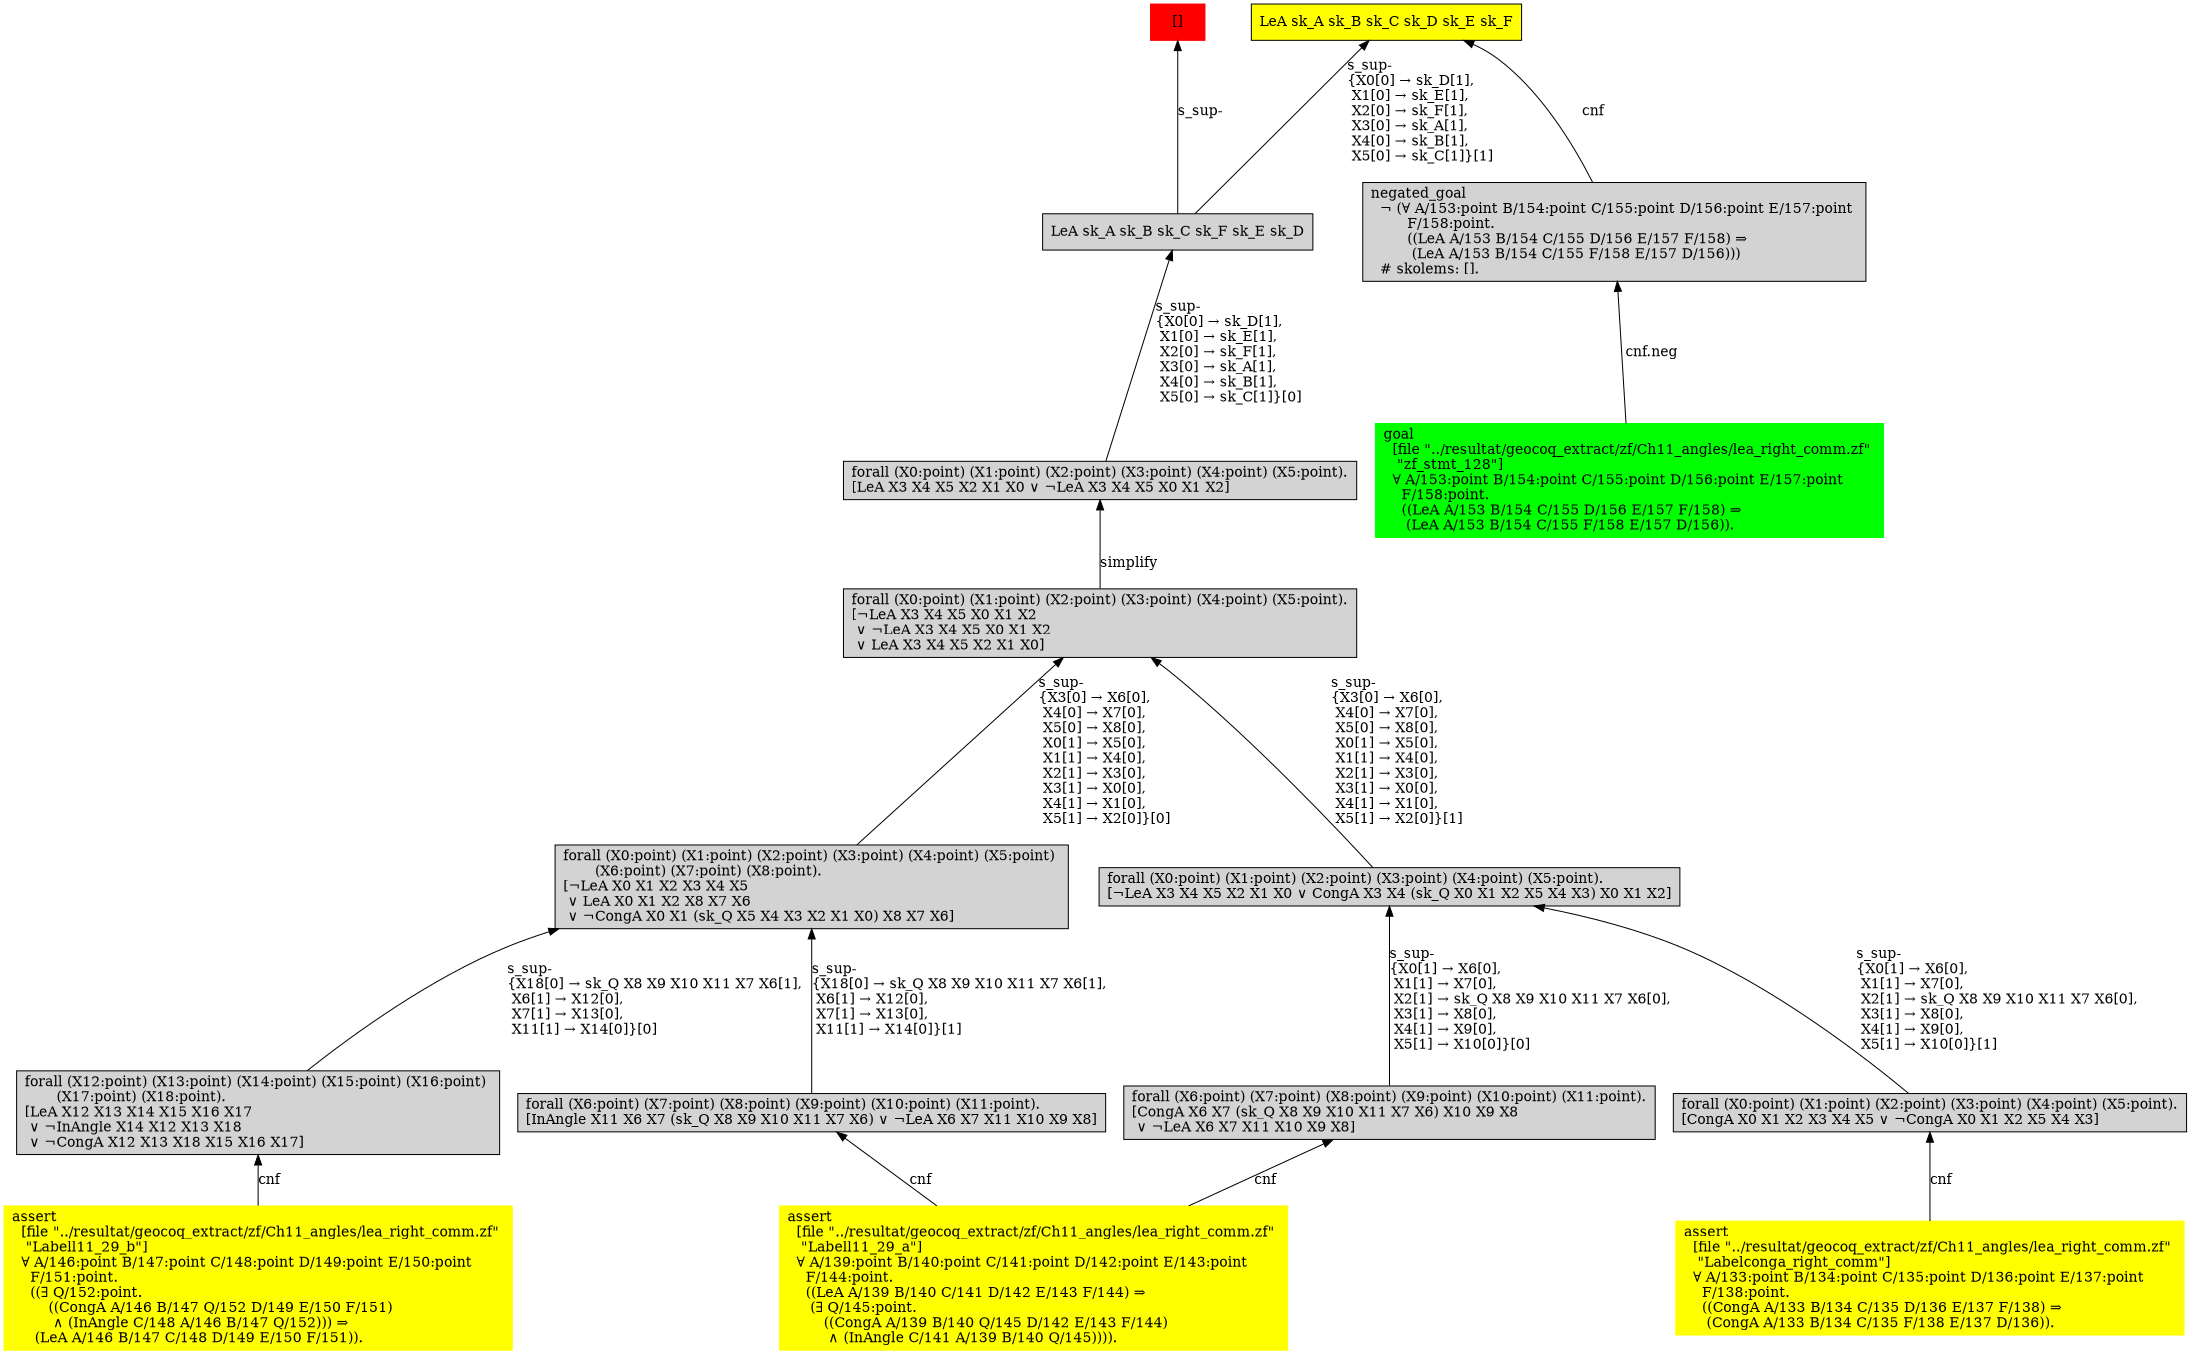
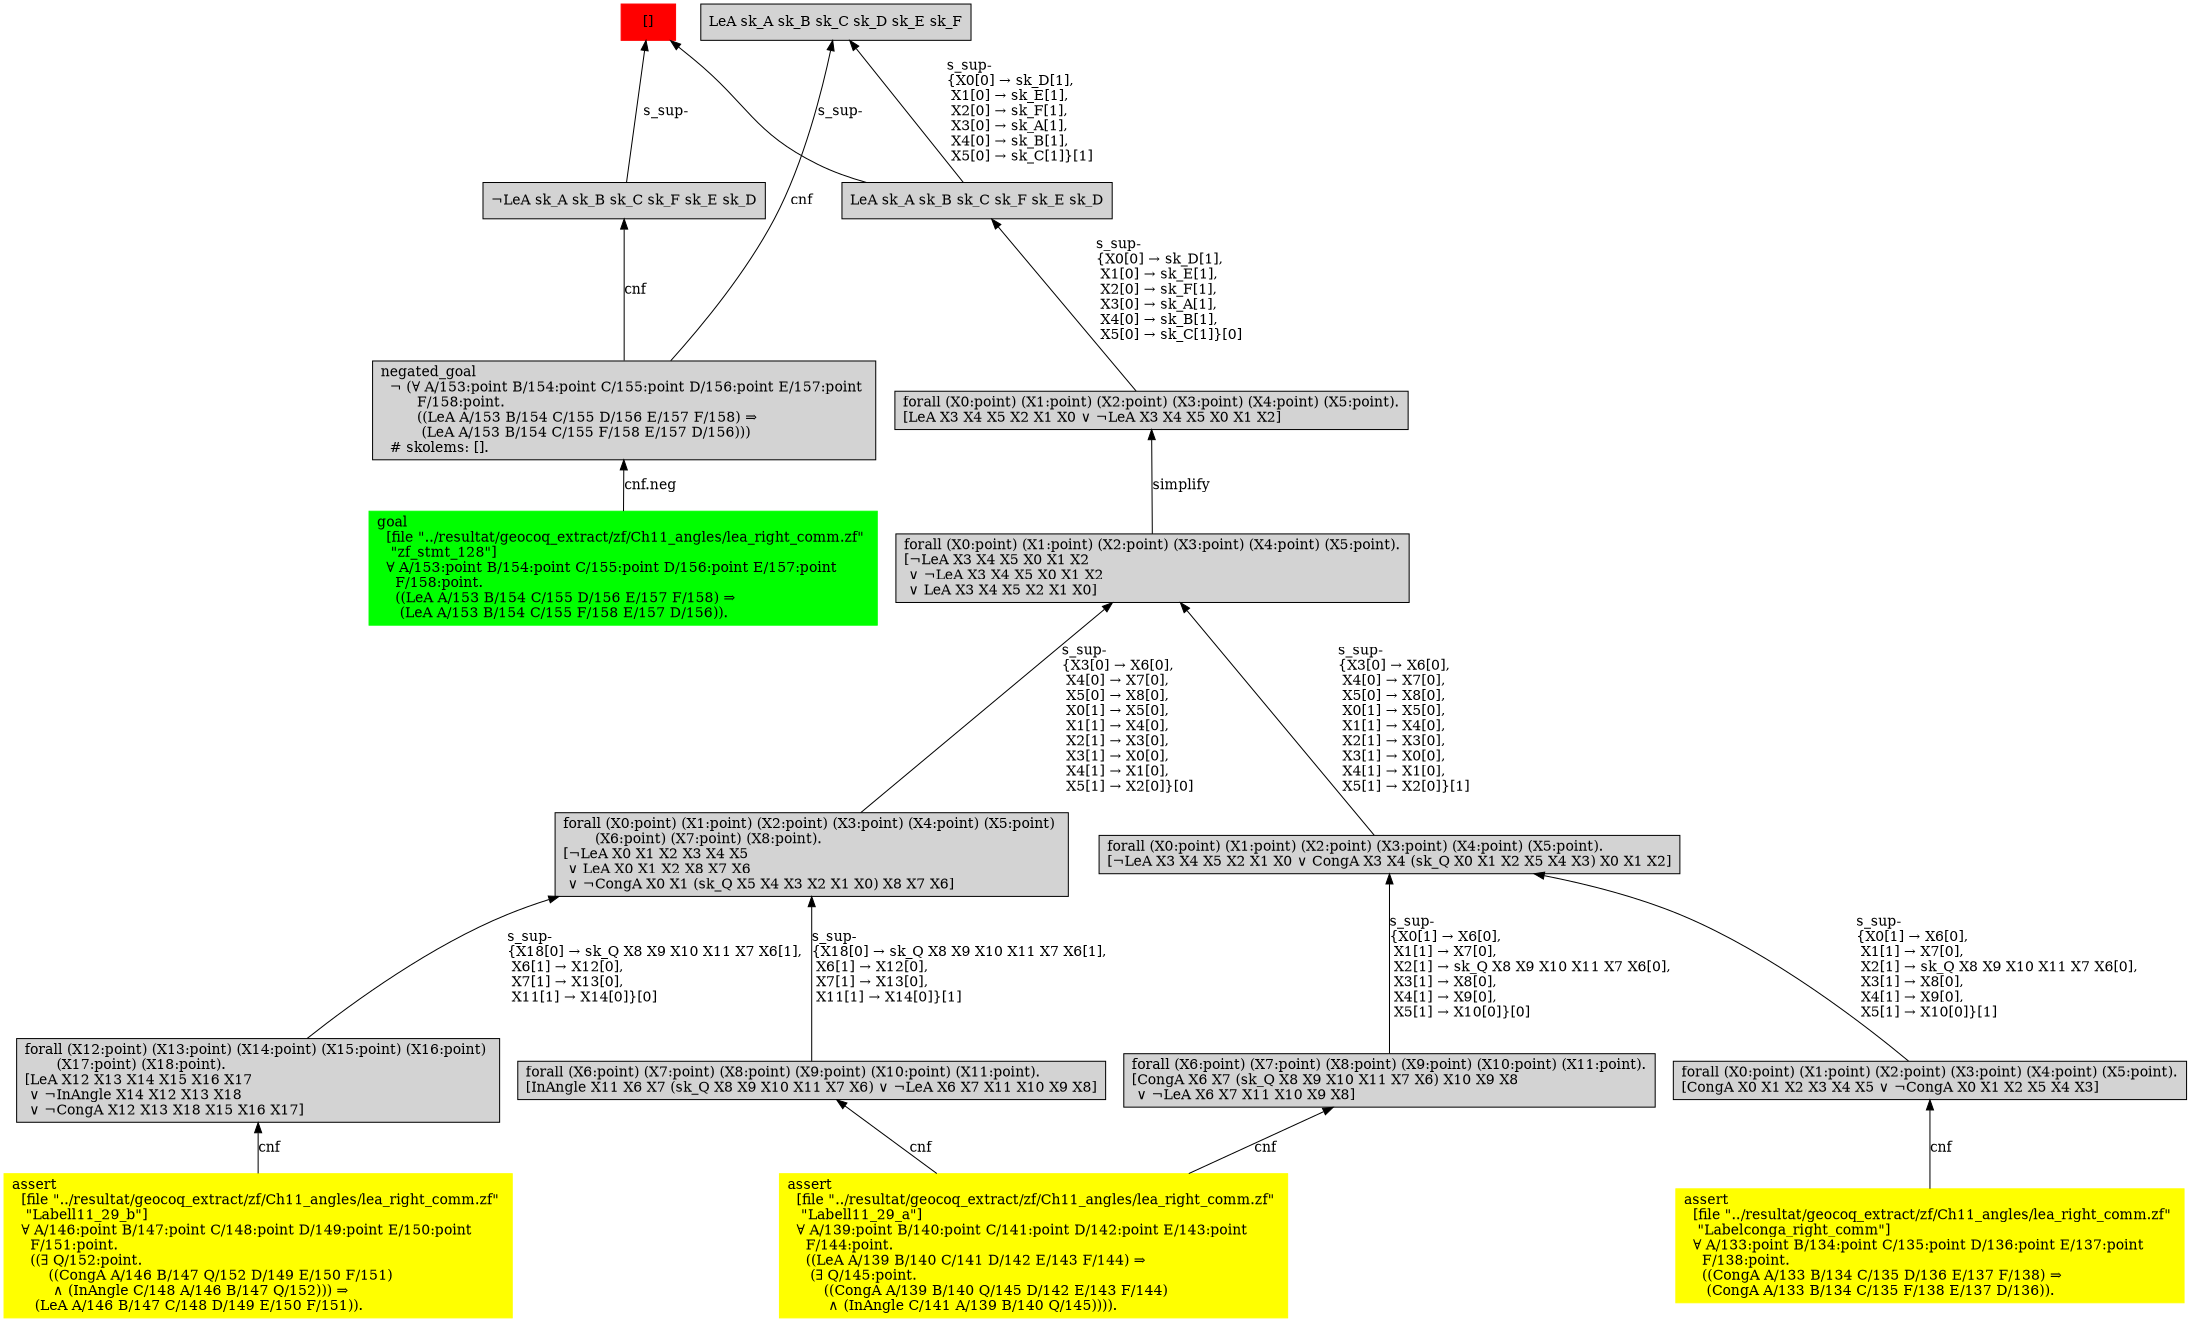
node "LeA sk_A sk_B sk_C sk_D sk_E sk_F": fillcolor yellow -> lightgrey
node "¬LeA sk_A sk_B sk_C sk_F sk_E sk_D": added
